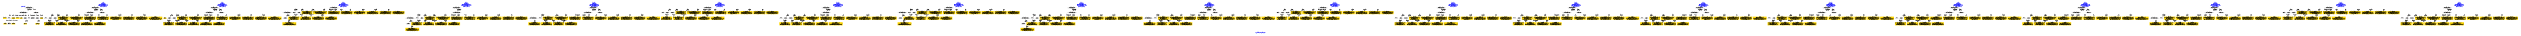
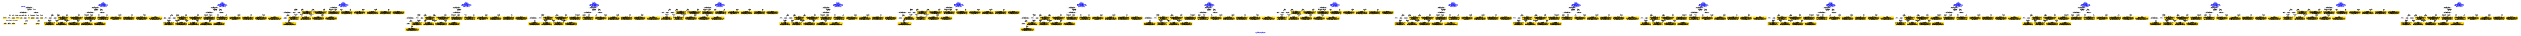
node "Title": fillcolor lightgray -> gold
node "Accession_id": fillcolor lightgray -> gold
node "Person2": fillcolor gold -> lightgray
